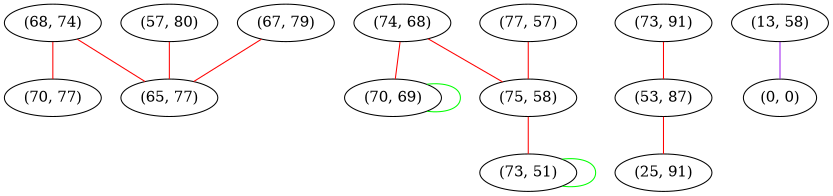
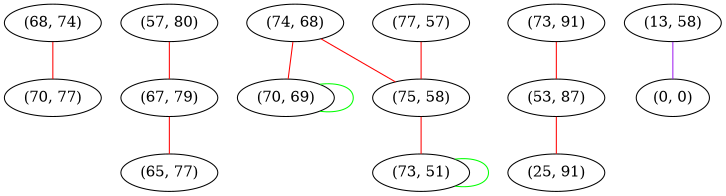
edge "(68, 74)" -- "(65, 77)": removed
edge "(57, 80)" -- "(65, 77)": now "(57, 80)" -- "(67, 79)"
